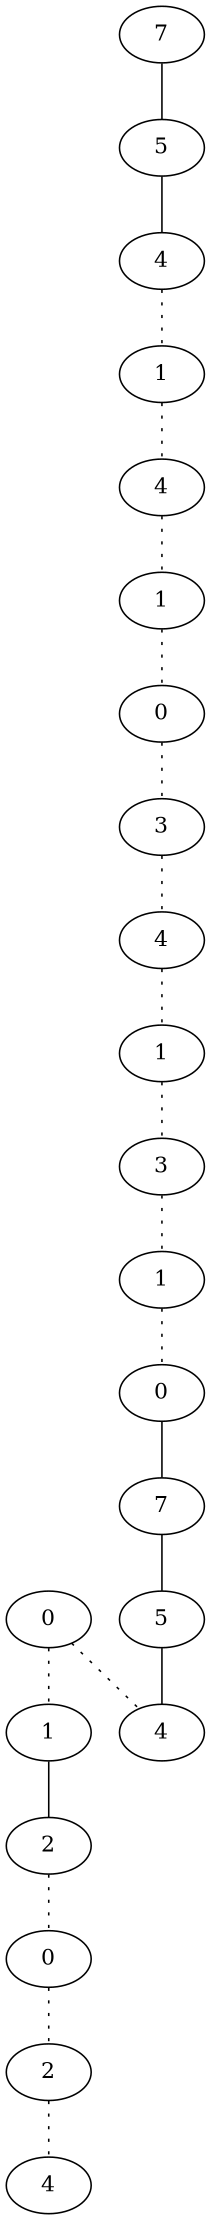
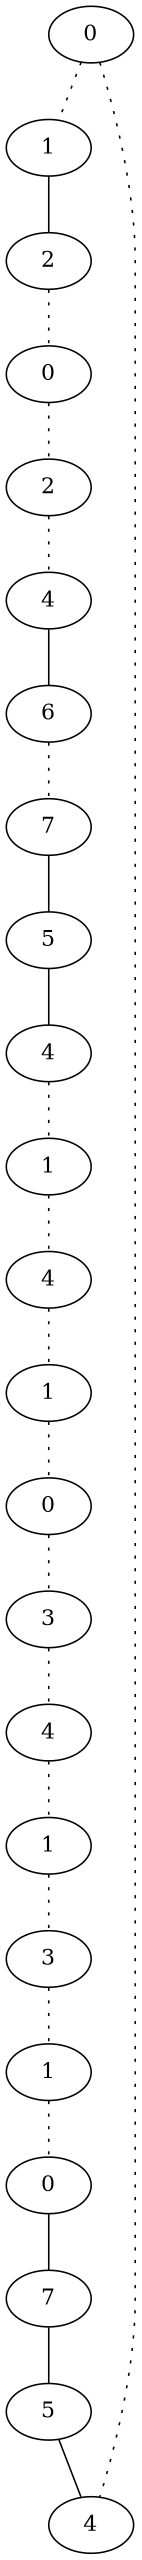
node "6": added
